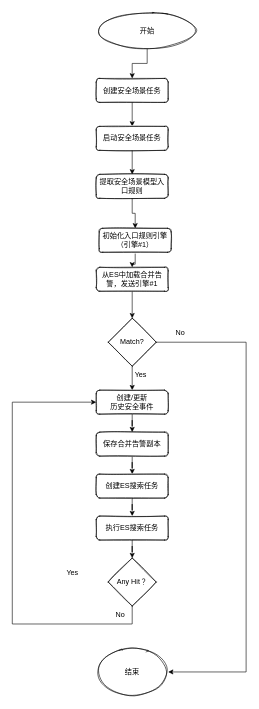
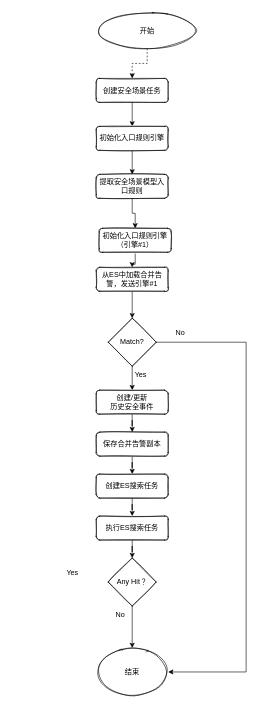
edge "开始" -> "创建安全场景任务": style solid -> dashed
node "启动安全场景任务": label "启动安全场景任务" -> "初始化入口规则引擎"
edge "Any Hit？" -> "创建/更新 历史安全事件": removed
edge "Any Hit？" -> "结束": added
